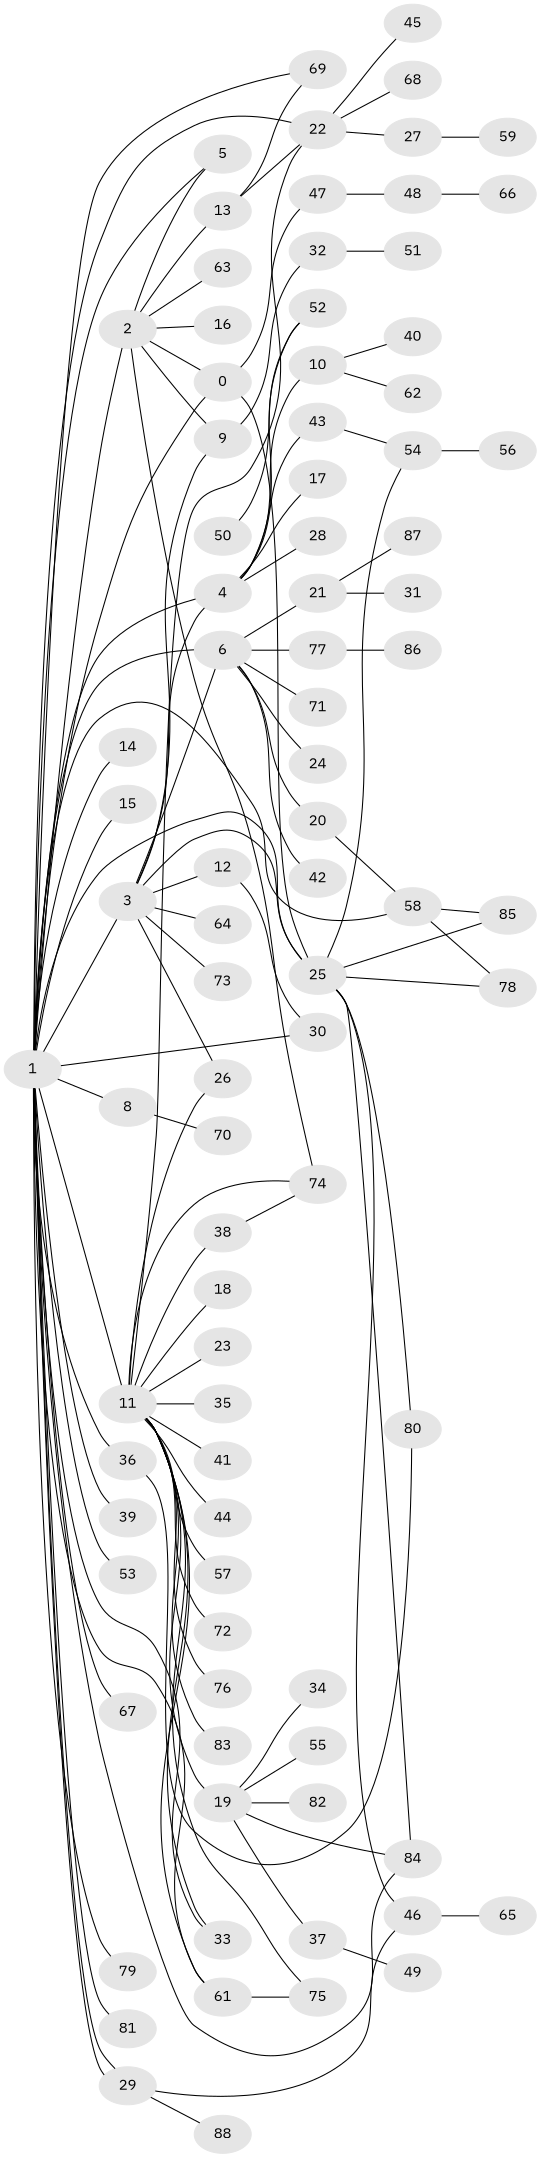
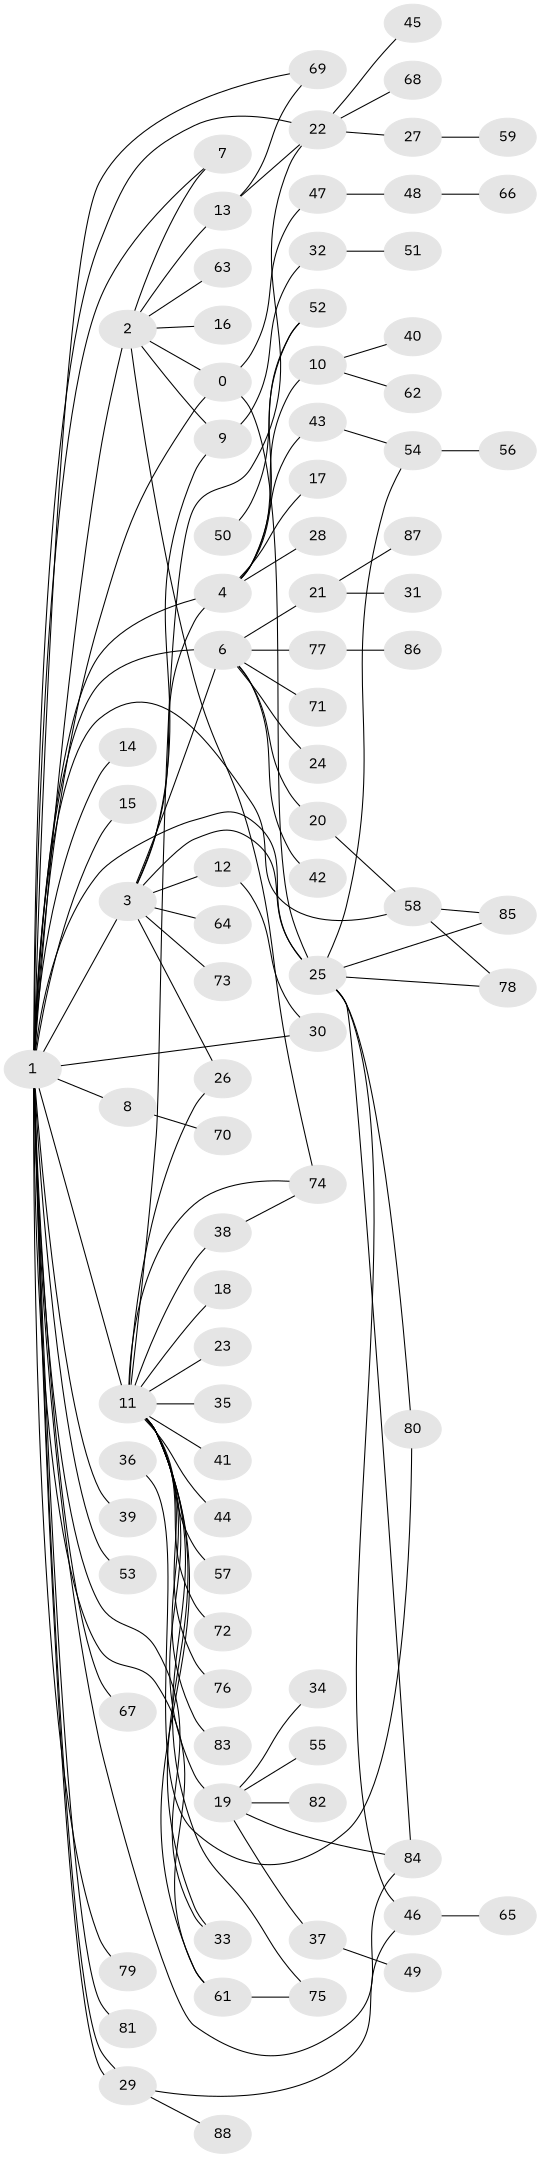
node "5": label "5" -> "7"
edge "1" -- "36": removed
